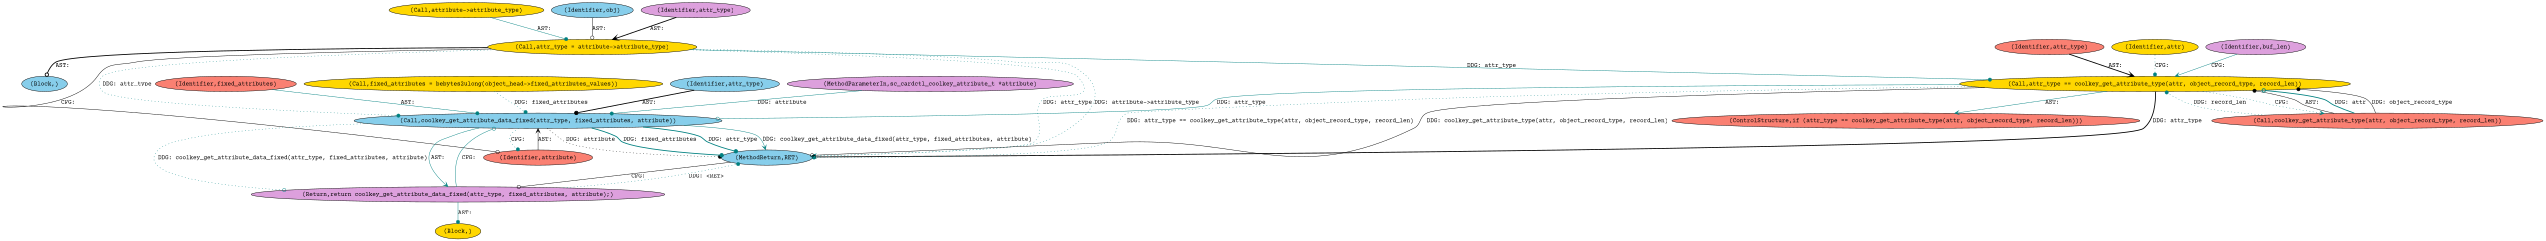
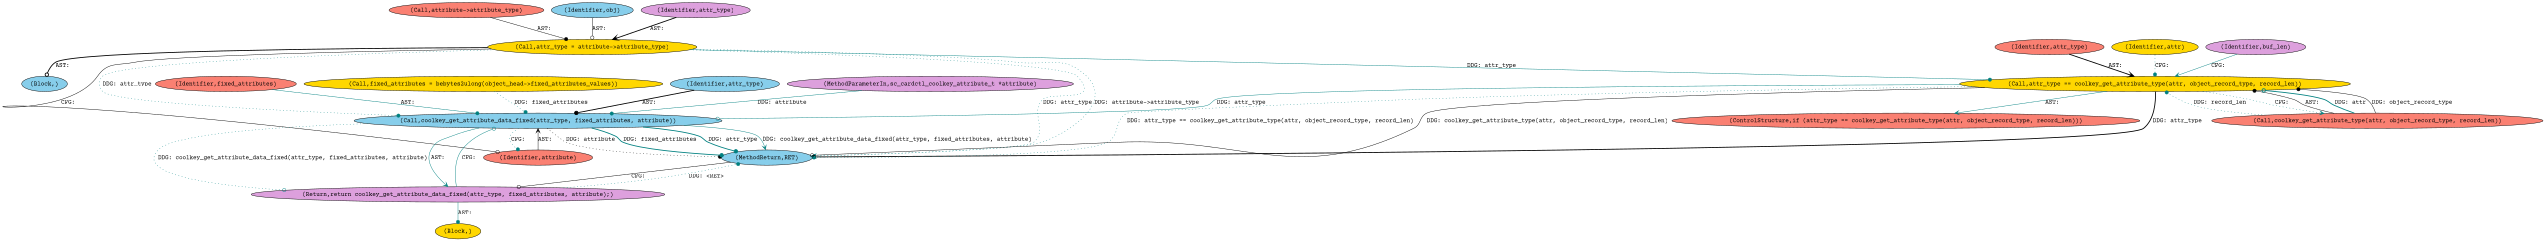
node "(Call,attribute->attribute_type)": fillcolor gold -> salmon
edge "(Call,attribute->attribute_type)" -> "(Call,attr_type = attribute->attribute_type)": color teal -> black
